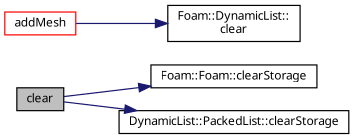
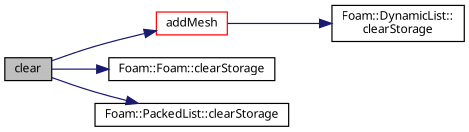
node "Foam::DynamicList:: clear": label "Foam::DynamicList:: clear" -> "Foam::DynamicList:: clearStorage"
edge "clear" -> "addMesh": added
node "DynamicList::PackedList::clearStorage": label "DynamicList::PackedList::clearStorage" -> "Foam::PackedList::clearStorage"
